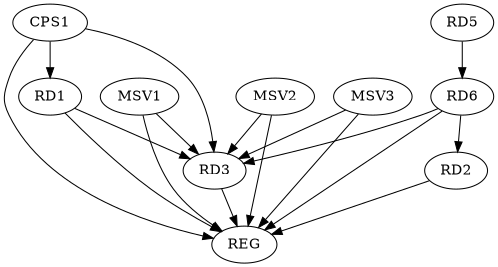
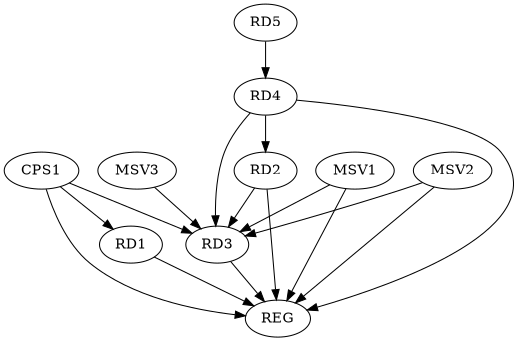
node "RD6": label "RD6" -> "RD4"
edge "RD1" -> "RD3": now "RD2" -> "RD3"
edge "MSV3" -> "REG": removed
